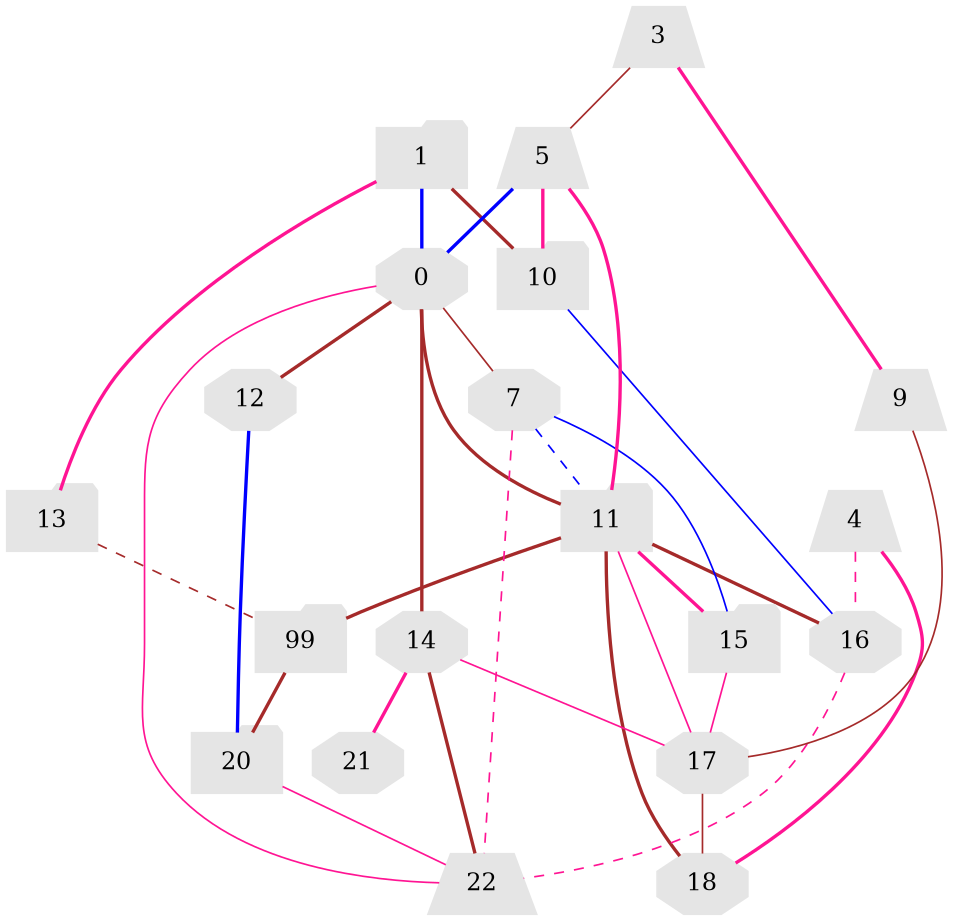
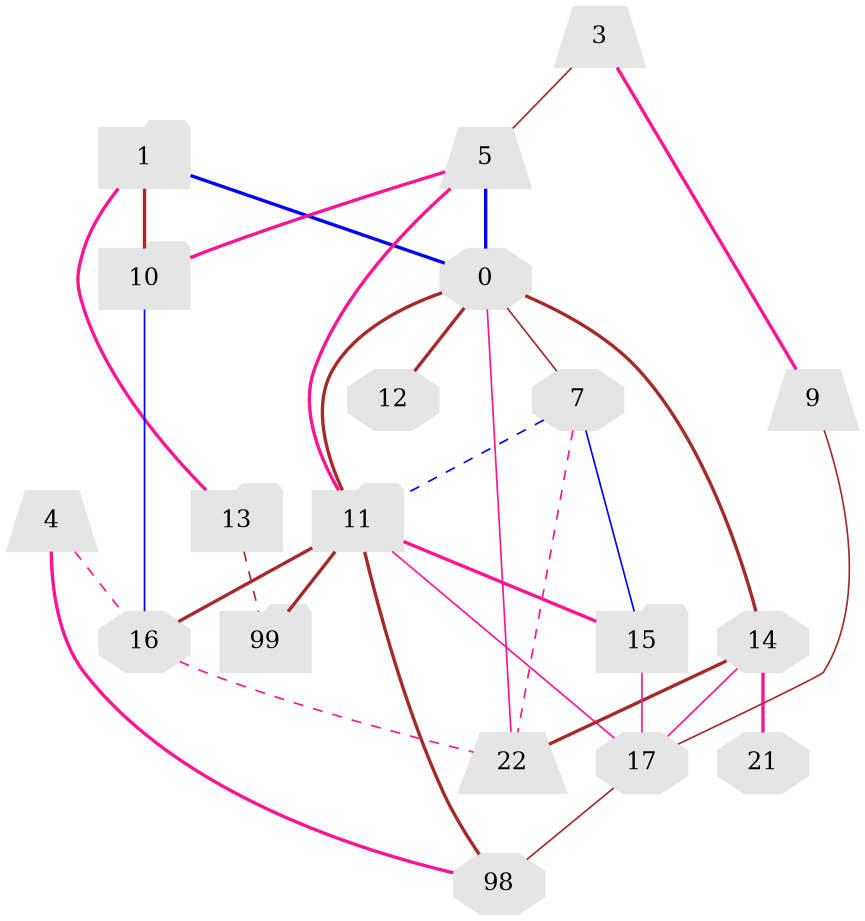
node "20": removed
node "18": label "18" -> "98"
